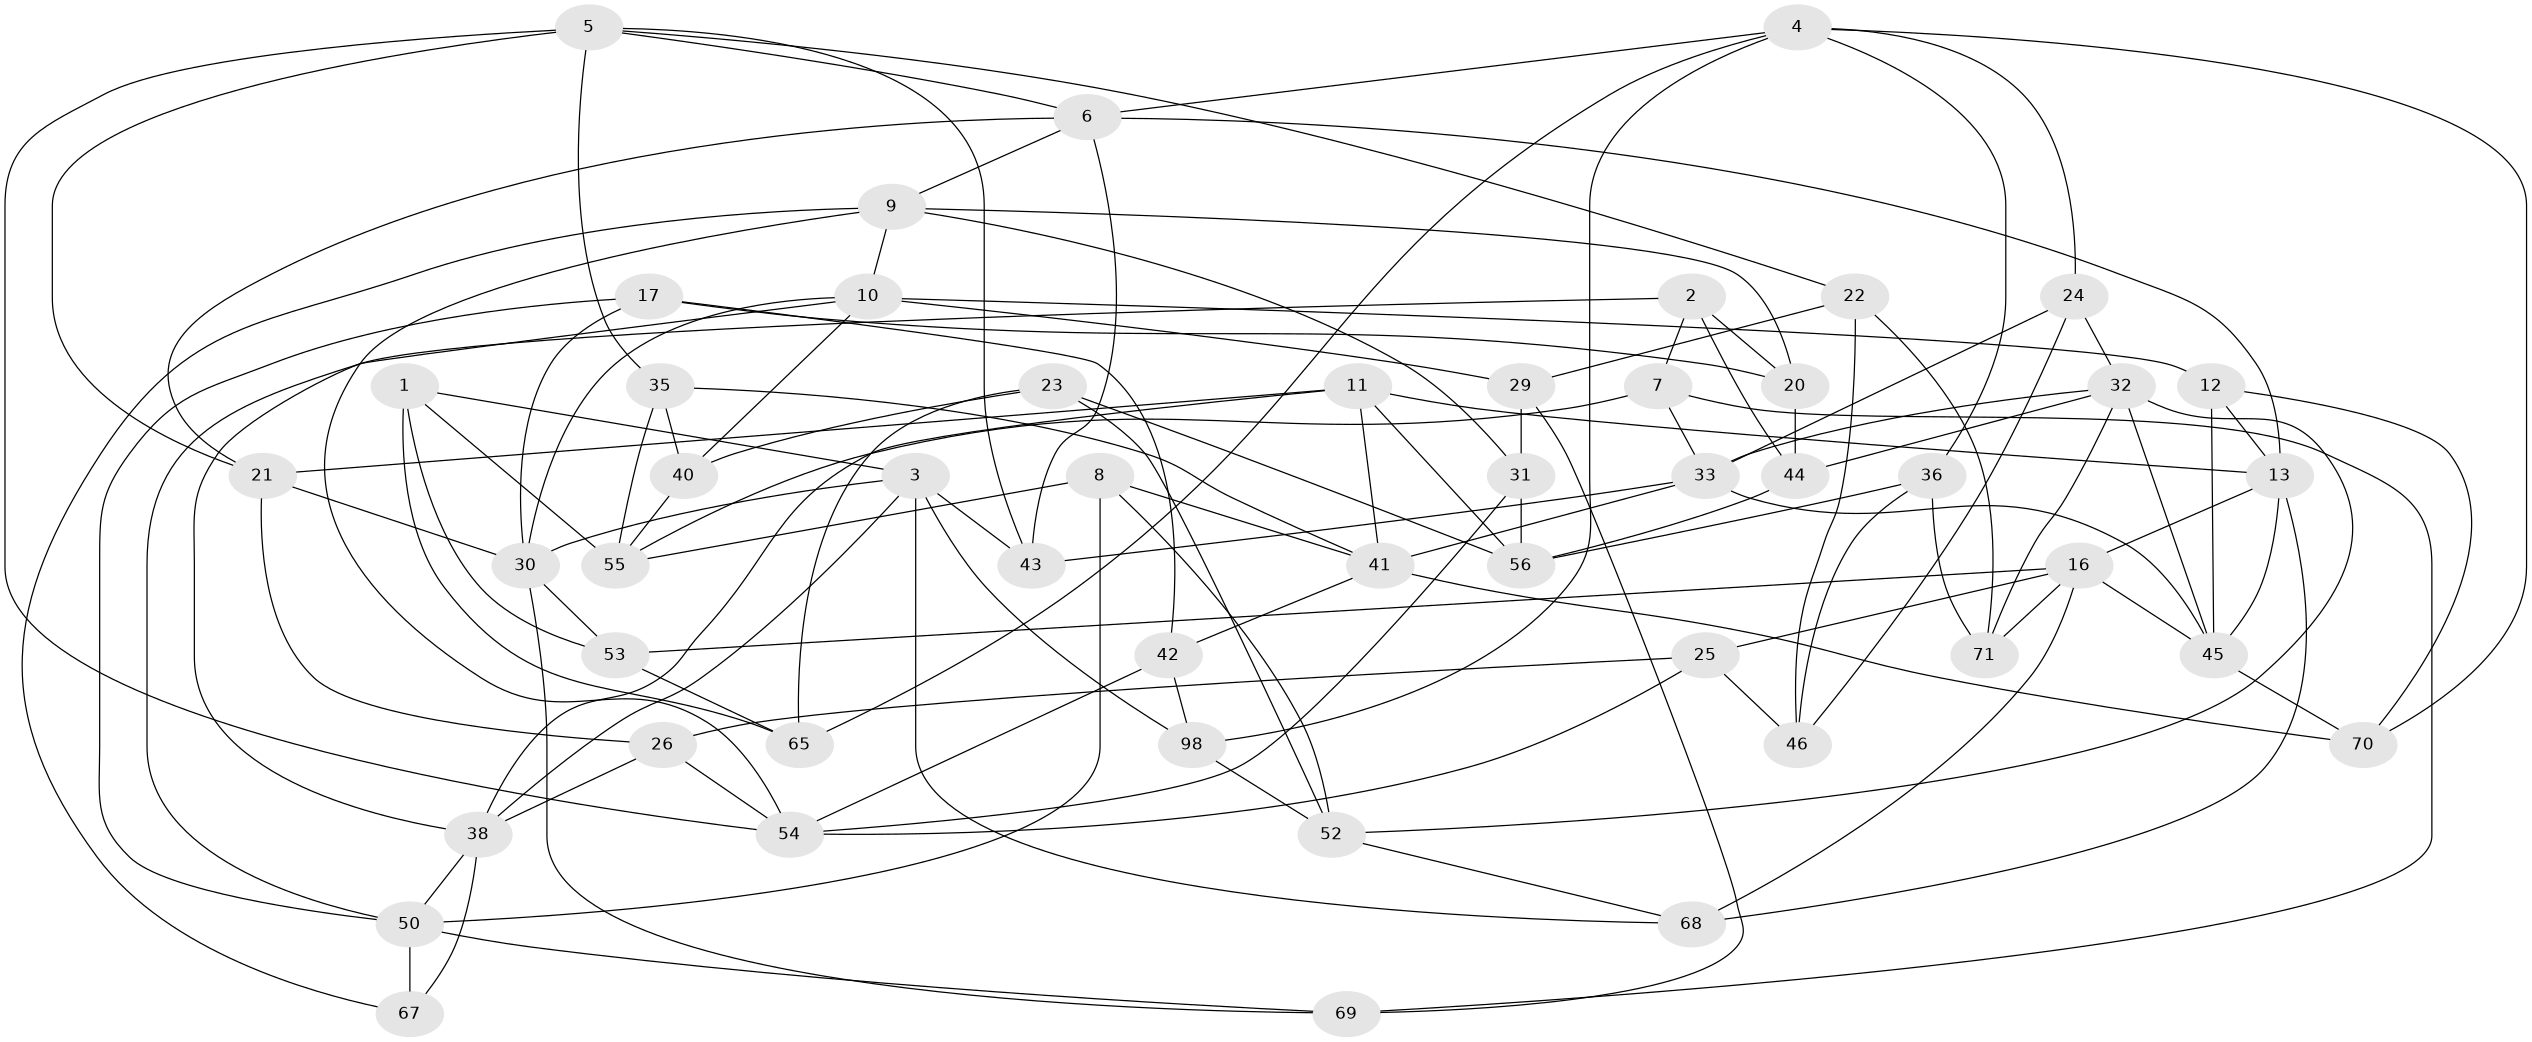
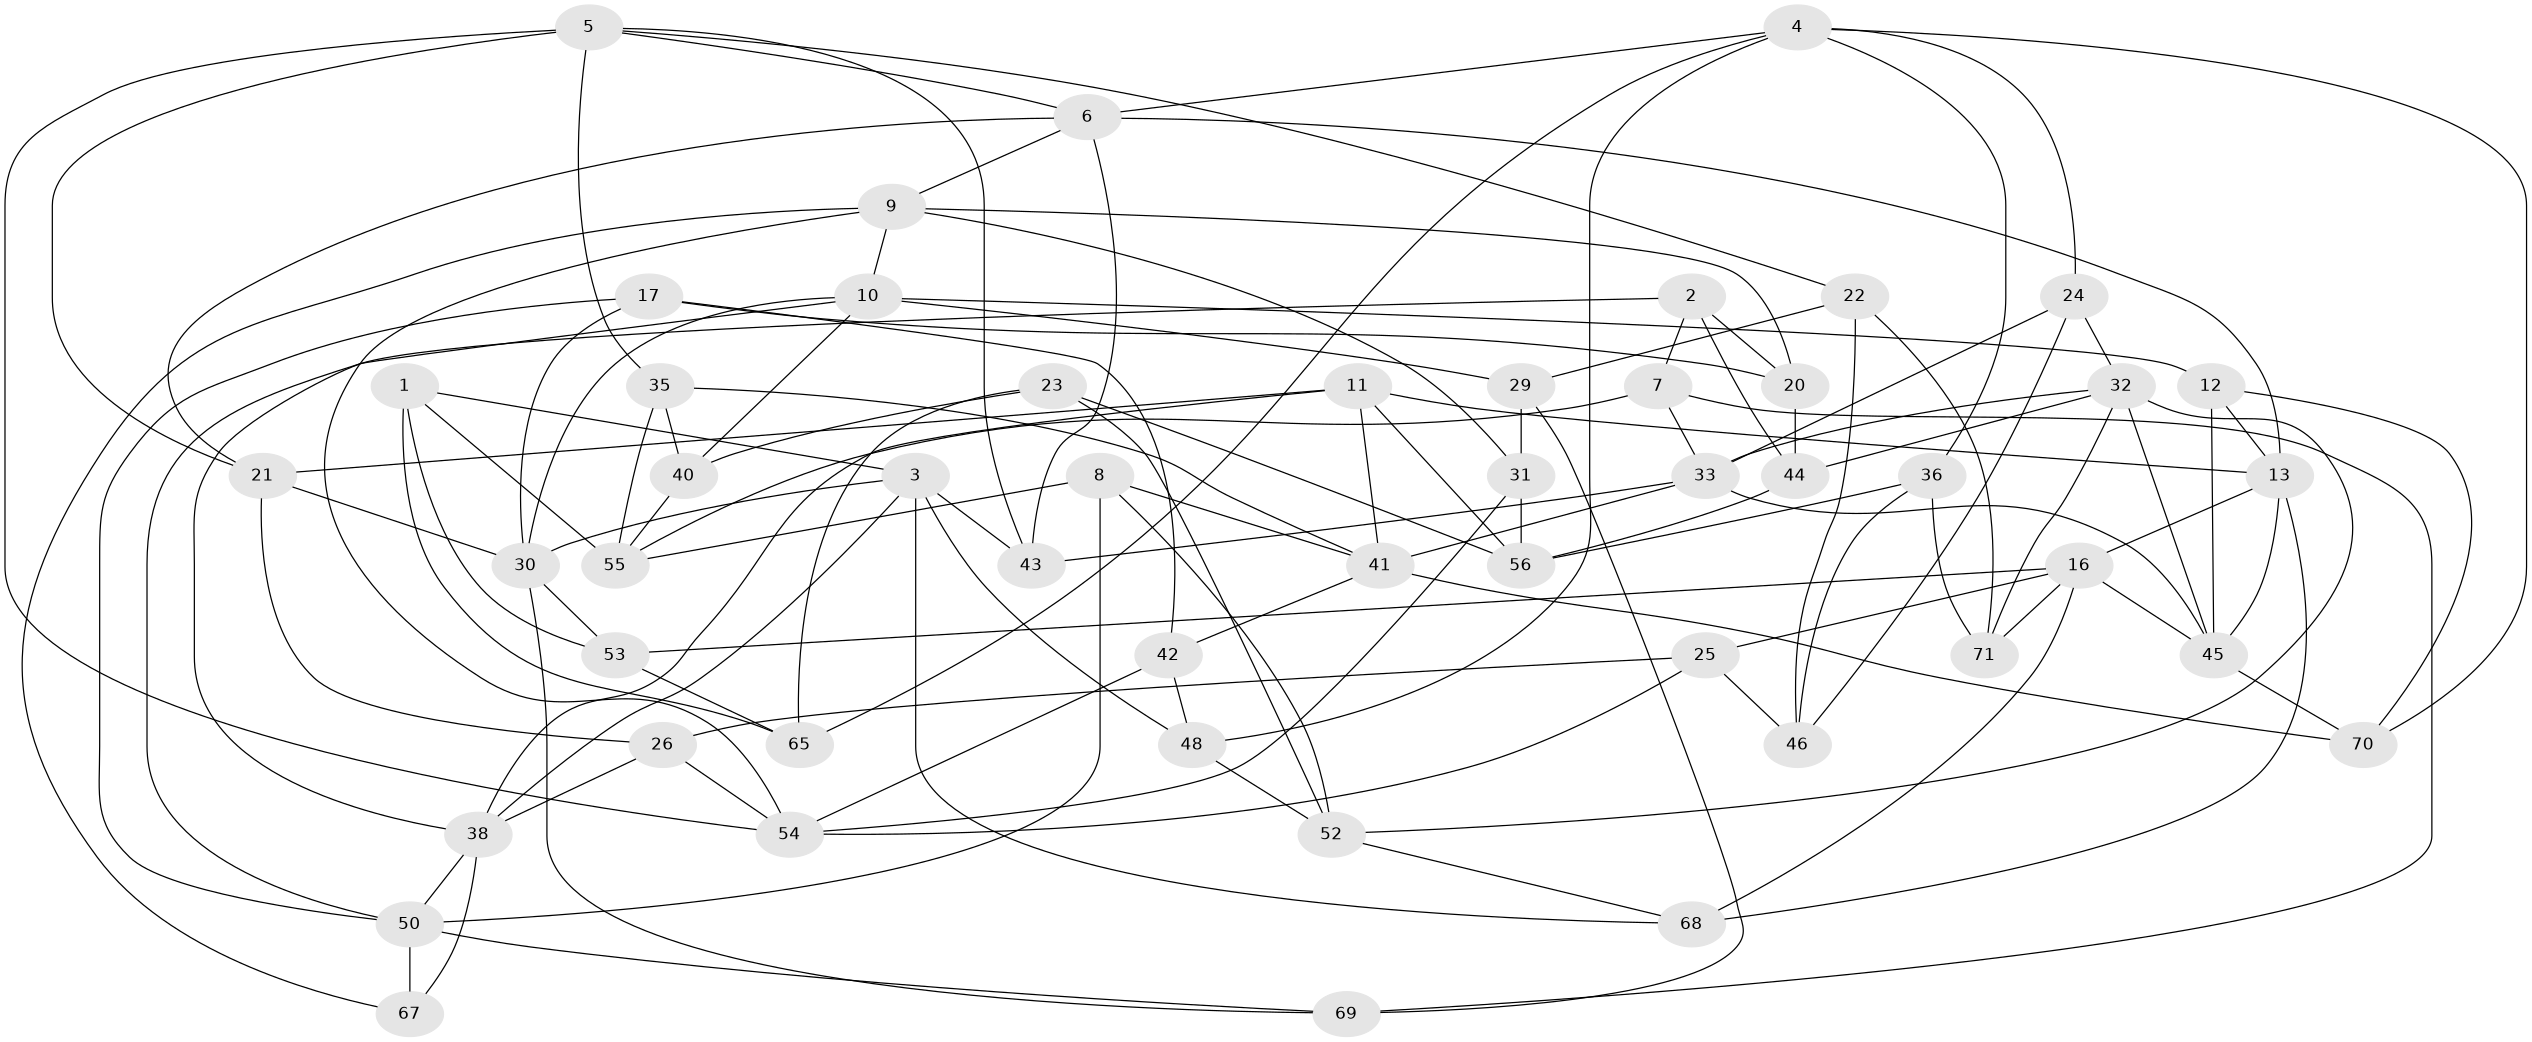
node "98": label "98" -> "48"
